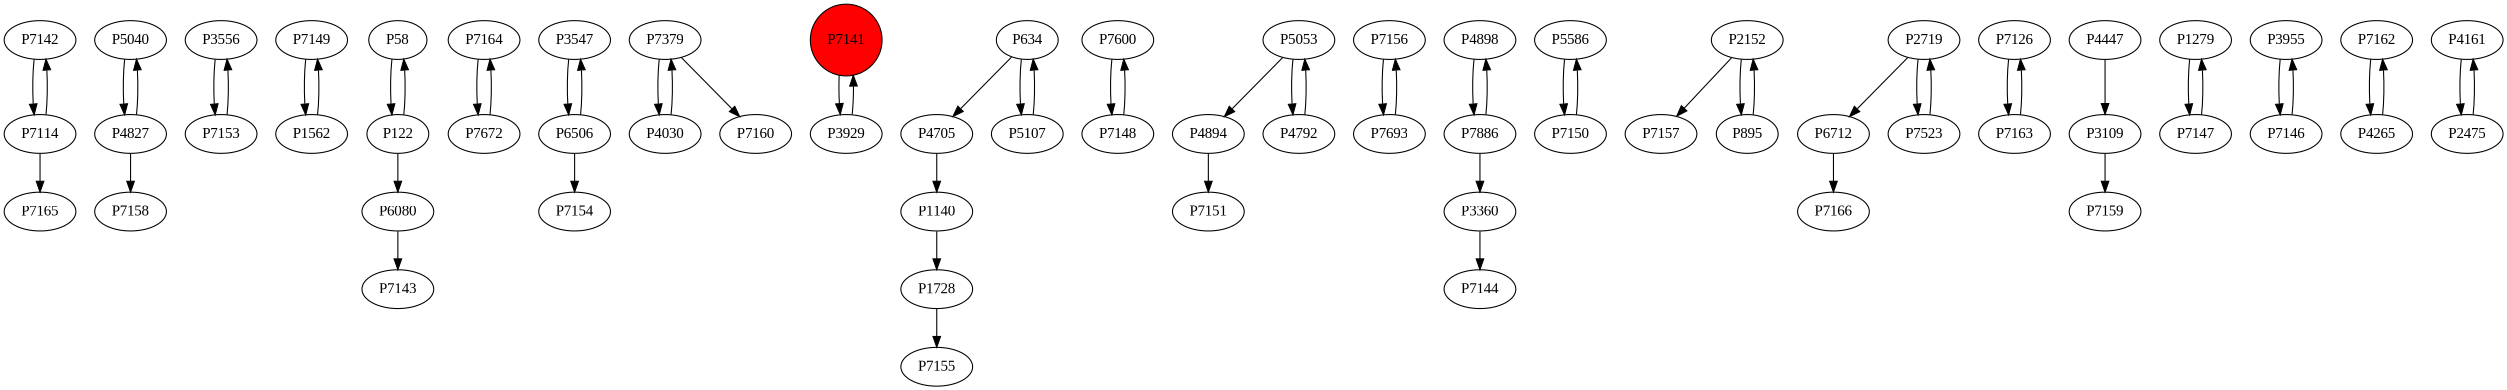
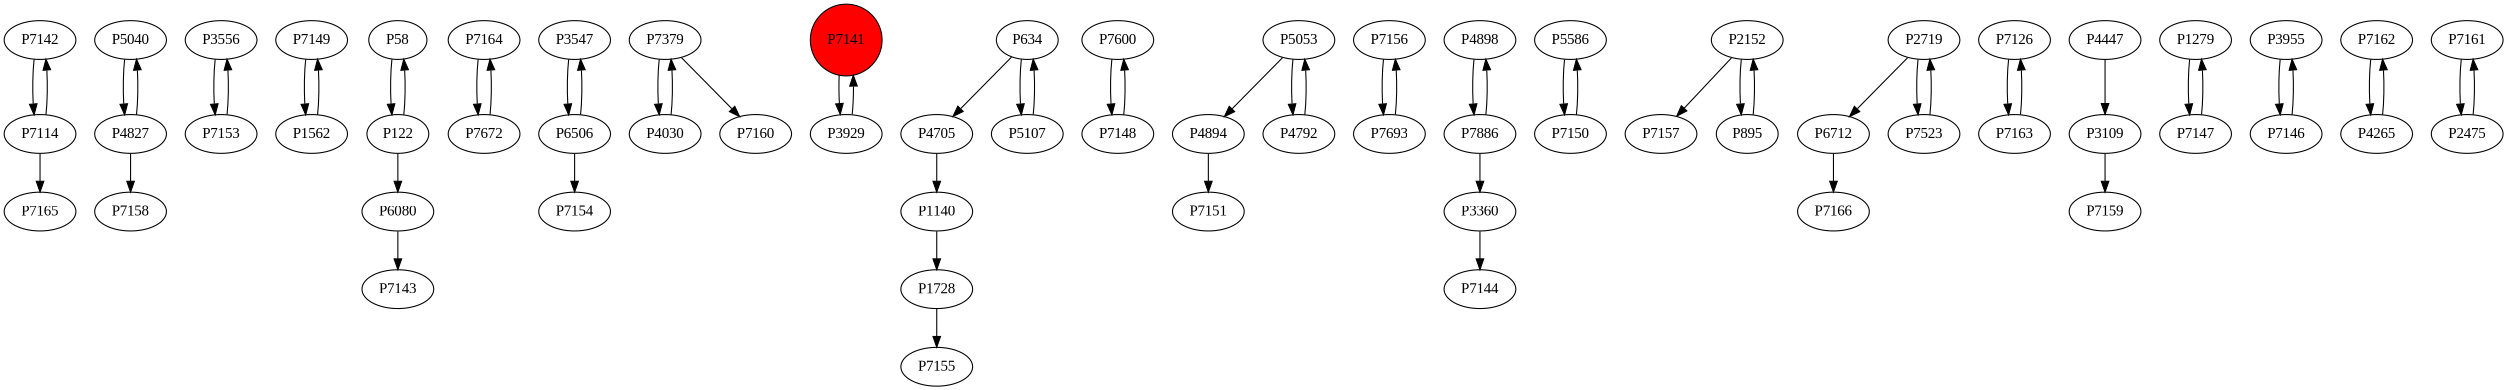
node "P4161": label "P4161" -> "P7161"
